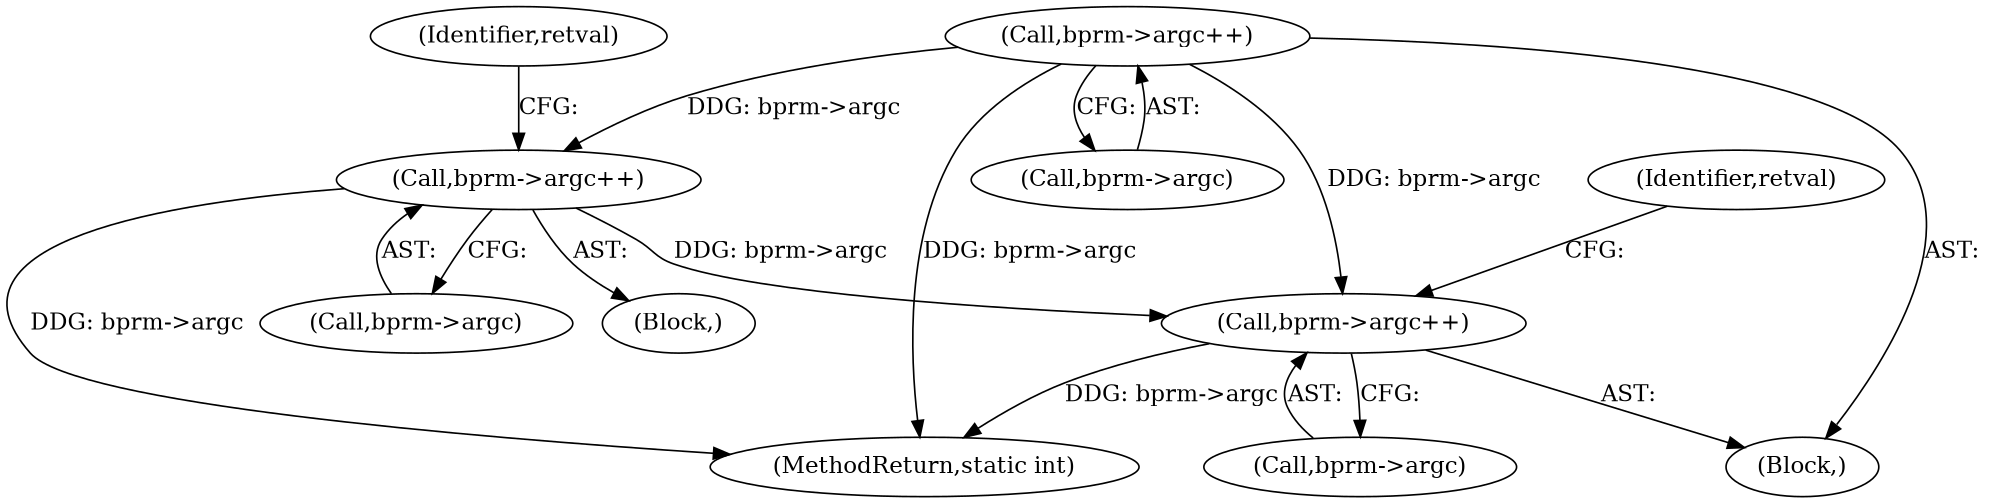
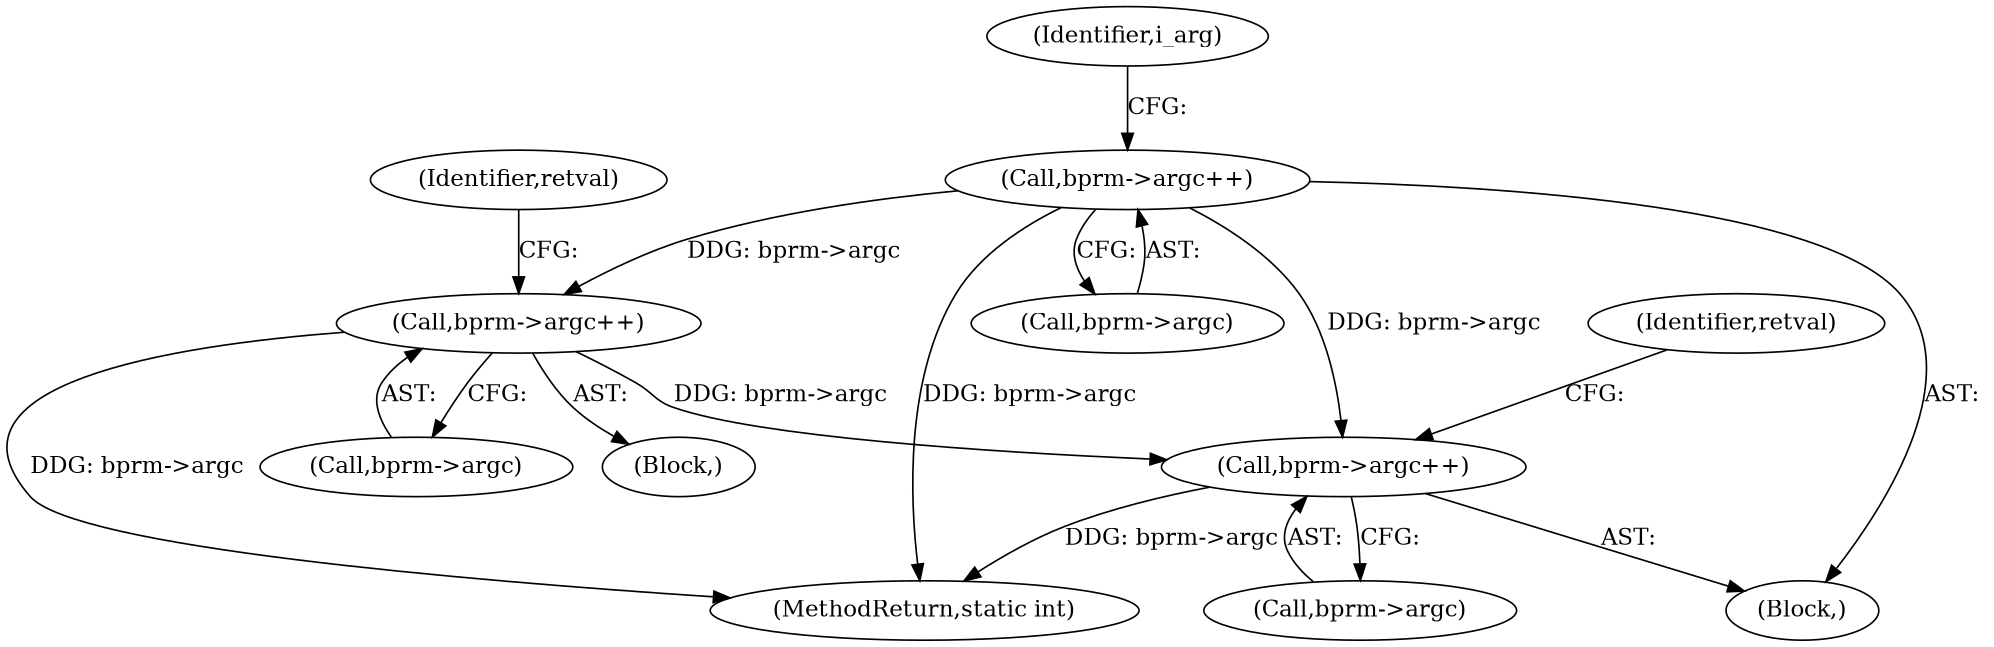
node "(Identifier,i_arg)": added
